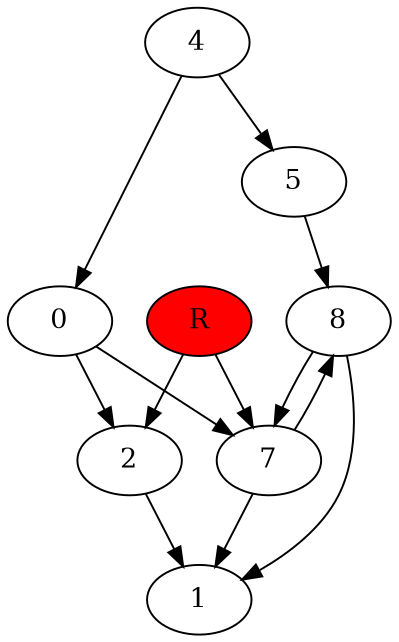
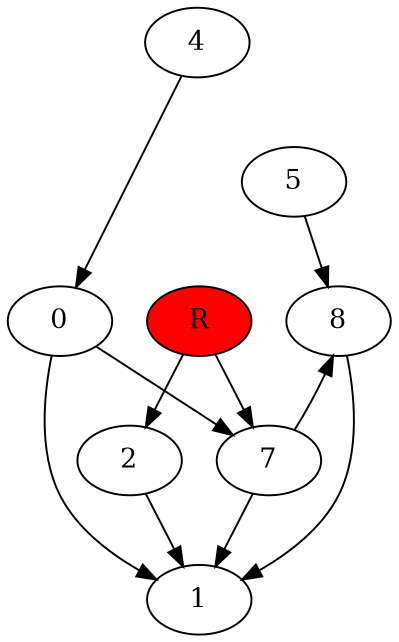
edge "4" -> "5": removed
edge "8" -> "7": removed
edge "0" -> "2": now "0" -> "1"
